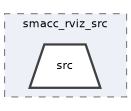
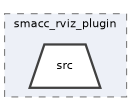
cluster "smacc_rviz_src": label "smacc_rviz_src" -> "smacc_rviz_plugin"
